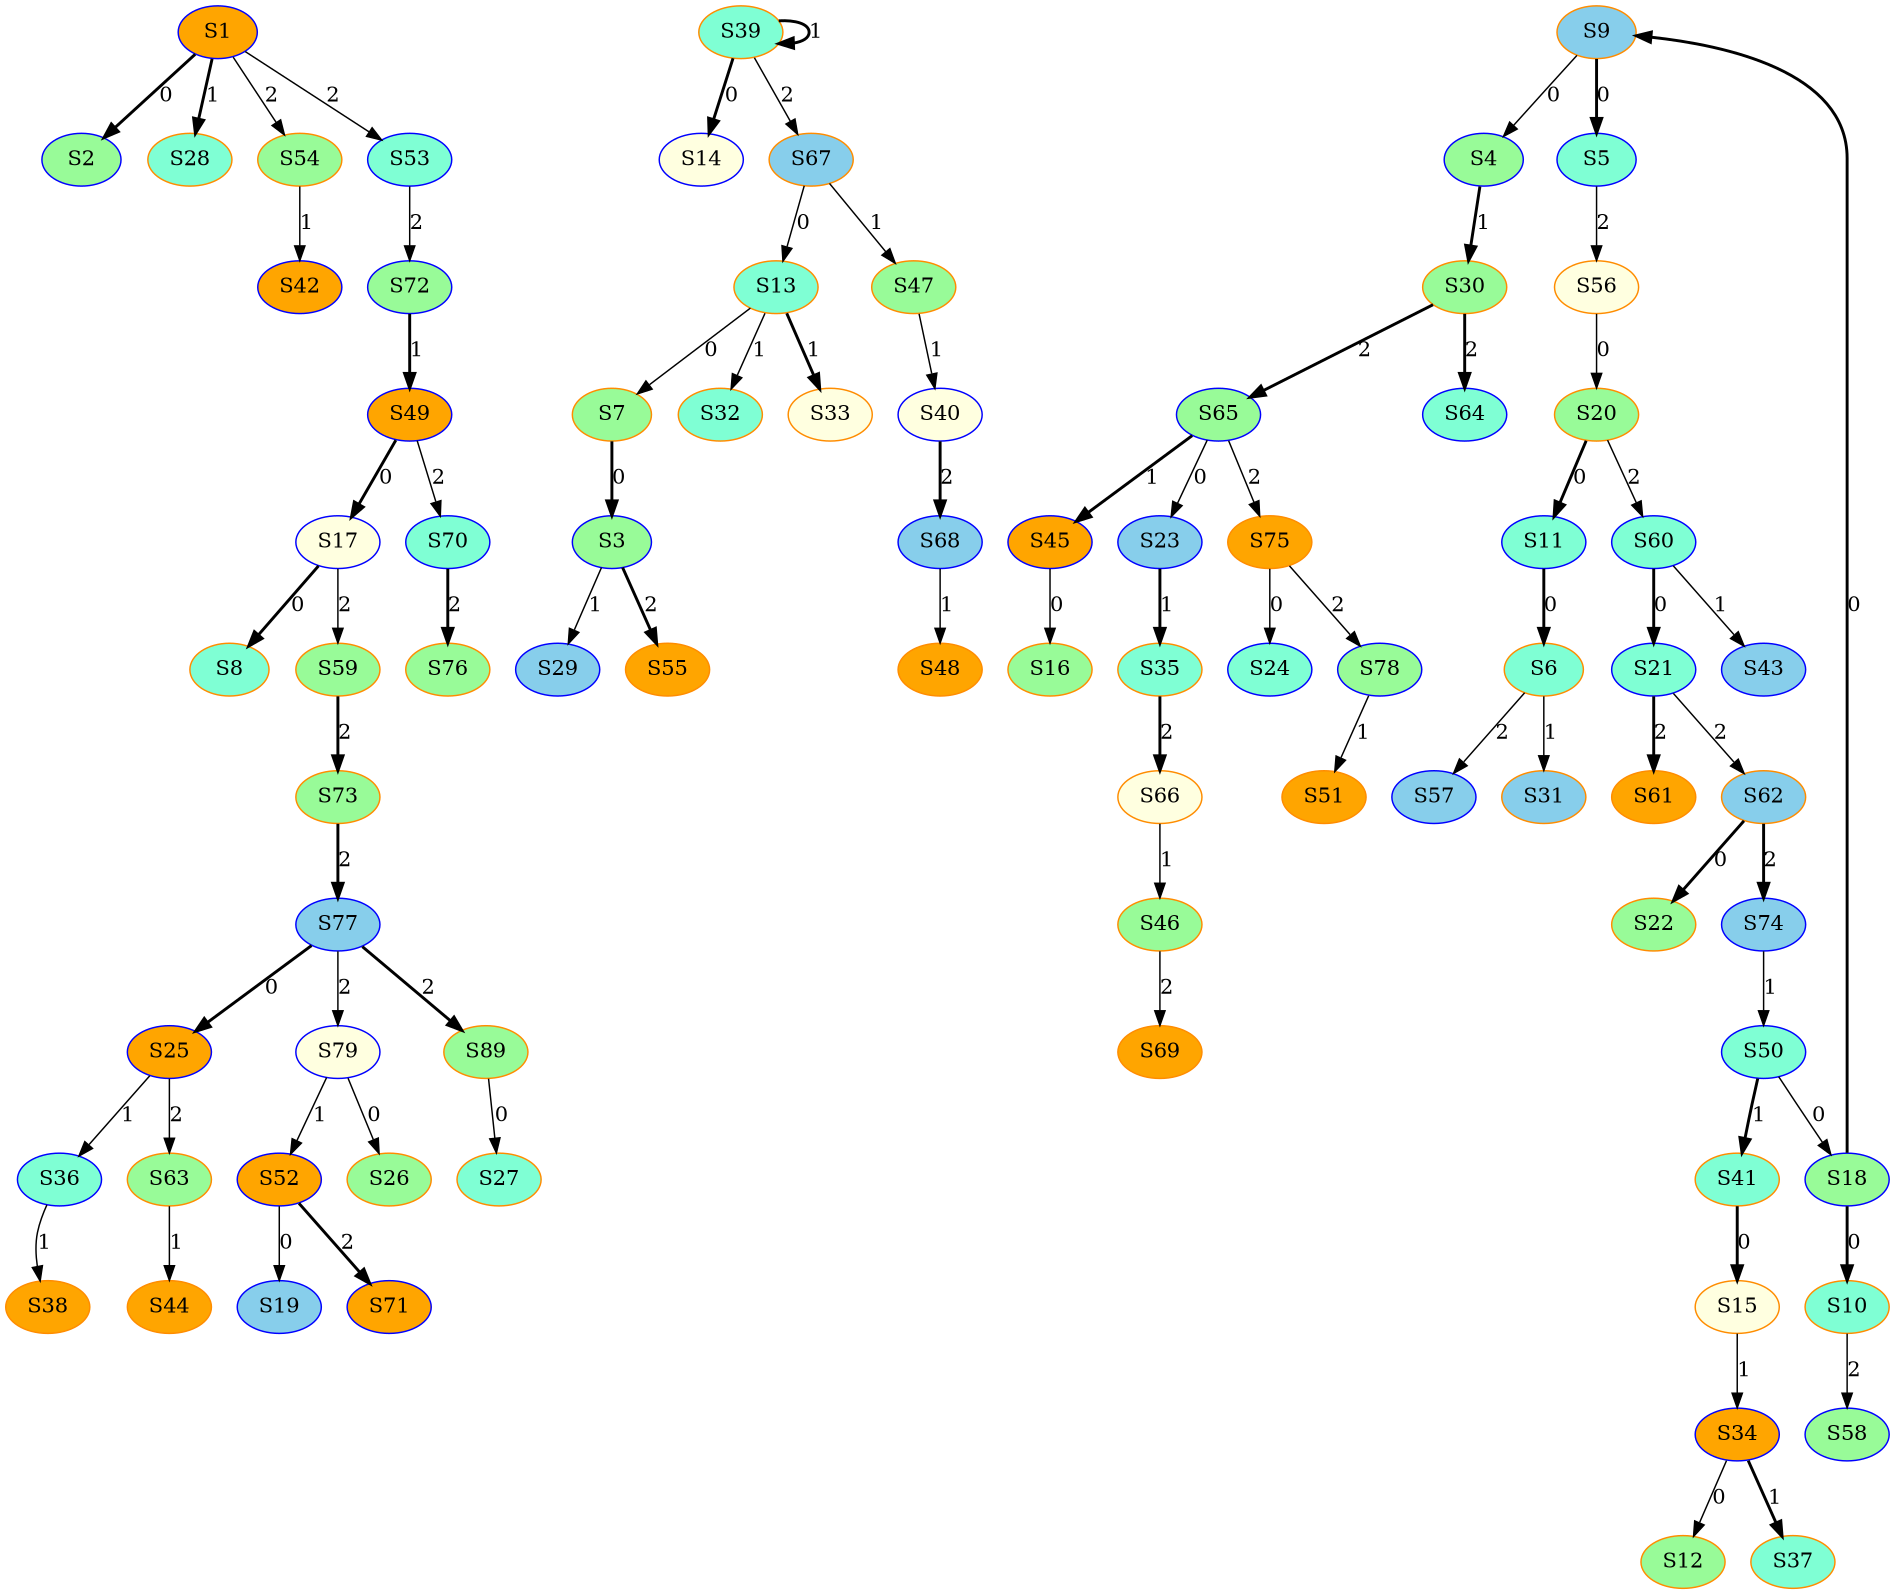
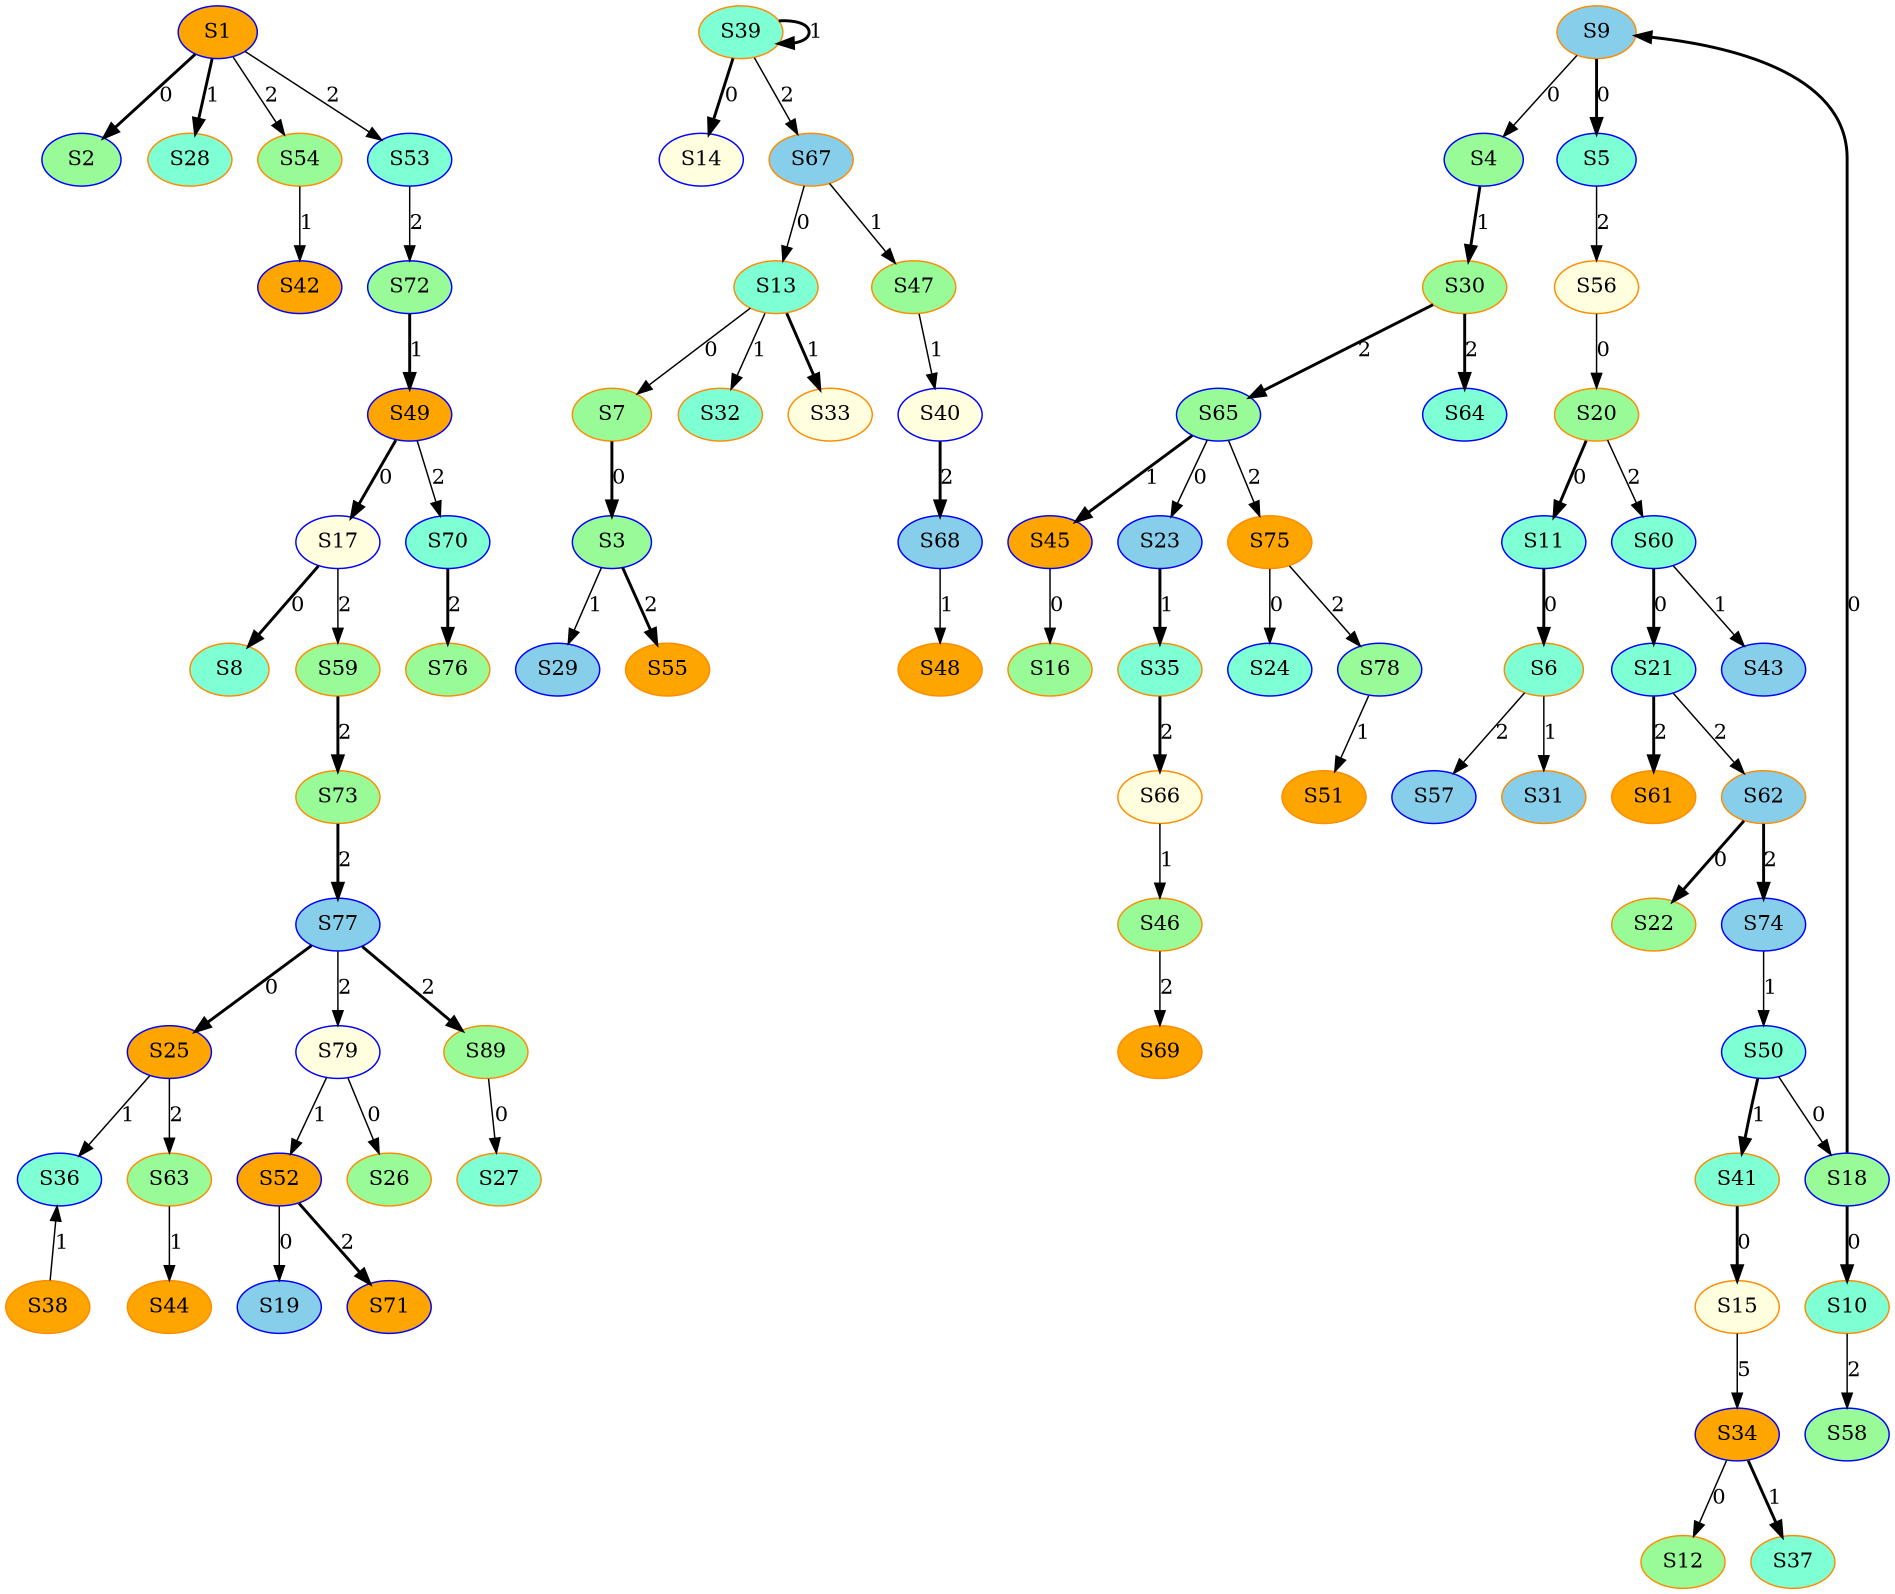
edge "S36" -> "S38": reversed
edge "S15" -> "S34": label "1" -> "5"
